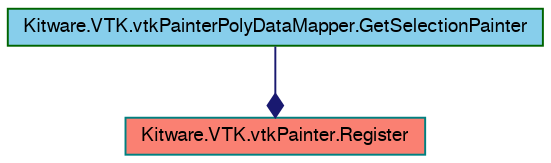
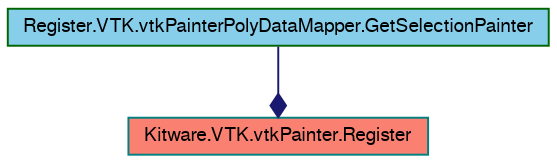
node "Kitware.VTK.vtkPainterPolyDataMapper.GetSelectionPainter": label "Kitware.VTK.vtkPainterPolyDataMapper.GetSelectionPainter" -> "Register.VTK.vtkPainterPolyDataMapper.GetSelectionPainter"
